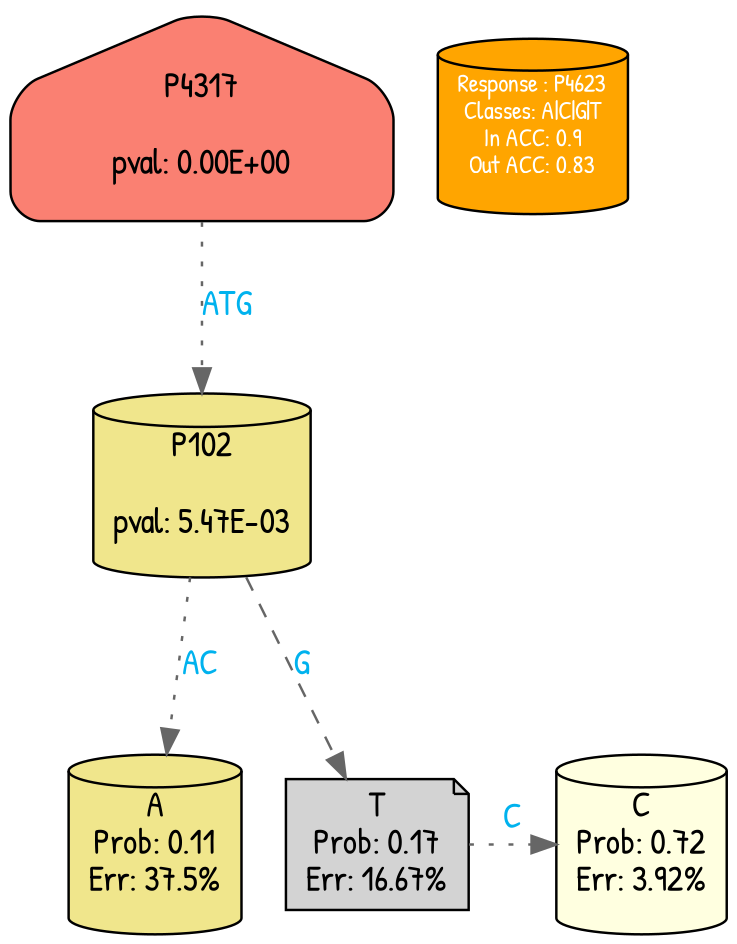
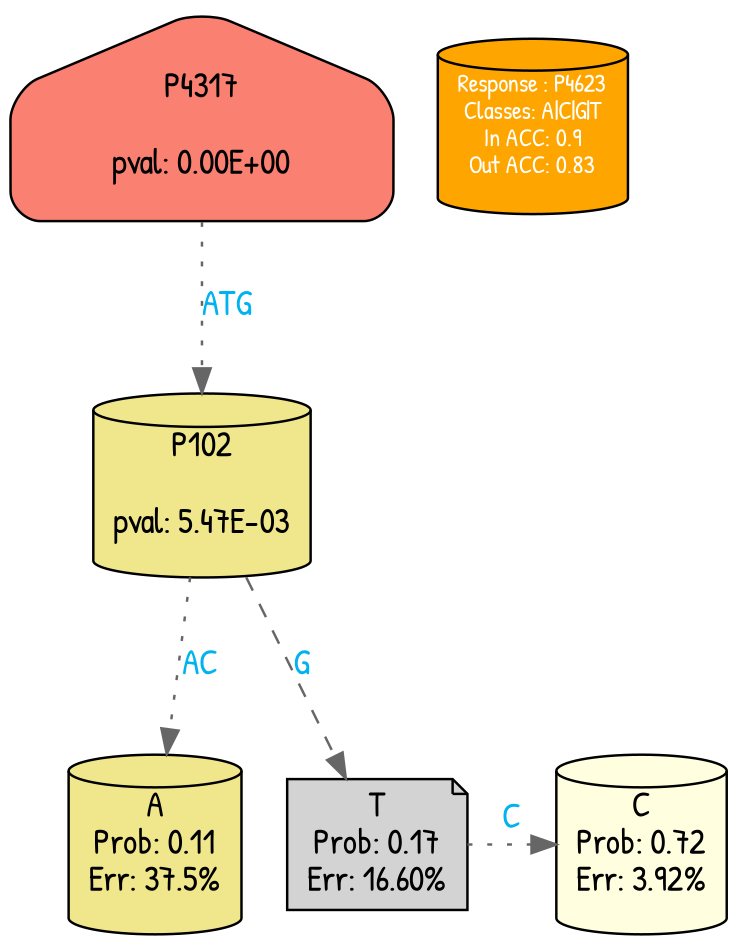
node "T Prob: 0.17 Err: 16.67%": label "T Prob: 0.17 Err: 16.67%" -> "T Prob: 0.17 Err: 16.60%"
